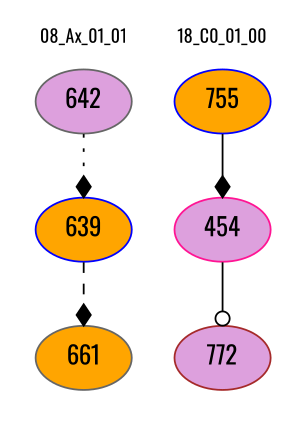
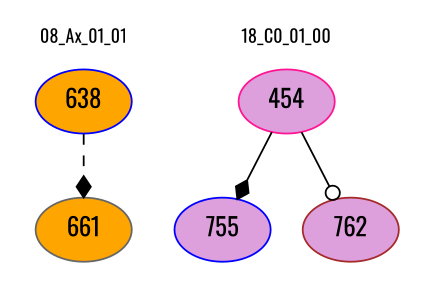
node "642": removed
node "755": fillcolor orange -> plum
edge "755" -> "454": reversed
node "639": label "639" -> "638"
node "772": label "772" -> "762"
